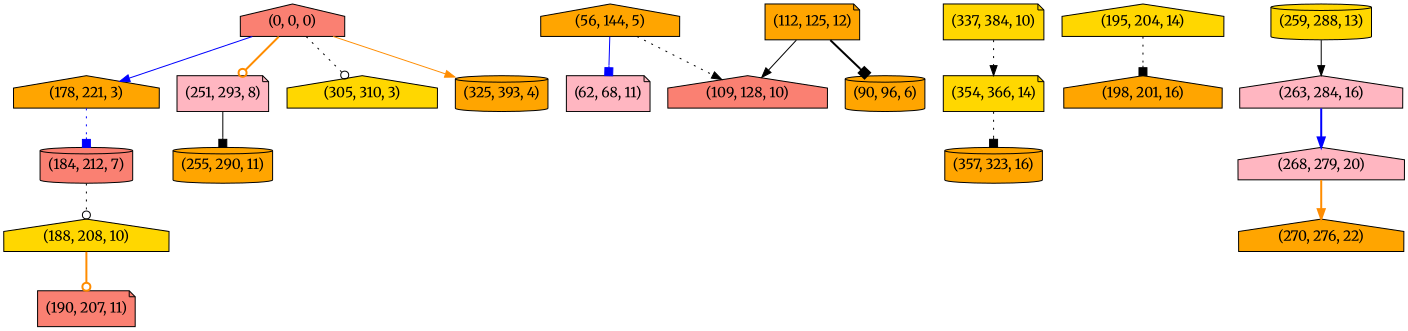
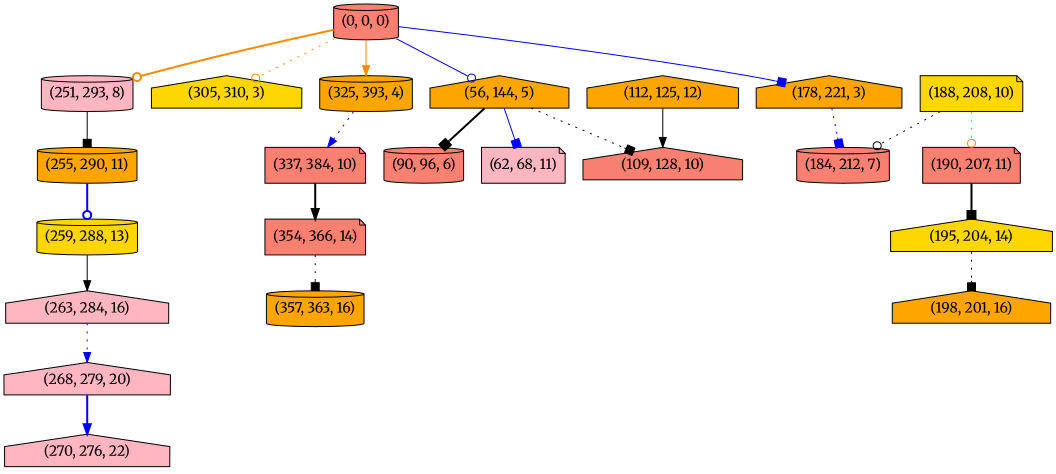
node "(0, 0, 0)": shape house -> cylinder
node "(112, 125, 12)": shape note -> house
node "(337, 384, 10)": fillcolor gold -> salmon
edge "(337, 384, 10)" -> "(354, 366, 14)": style dotted -> bold
edge "(0, 0, 0)" -> "(305, 310, 3)": color black -> darkorange
edge "(112, 125, 12)" -> "(90, 96, 6)": now "(56, 144, 5)" -> "(90, 96, 6)"
edge "(56, 144, 5)" -> "(109, 128, 10)": arrowhead normal -> box
edge "(0, 0, 0)" -> "(178, 221, 3)": arrowhead normal -> box
edge "(0, 0, 0)" -> "(56, 144, 5)": added
node "(251, 293, 8)": shape note -> cylinder
node "(90, 96, 6)": fillcolor orange -> salmon
node "(354, 366, 14)": fillcolor gold -> salmon
edge "(263, 284, 16)" -> "(268, 279, 20)": style bold -> dotted
edge "(325, 393, 4)" -> "(337, 384, 10)": added
node "(357, 323, 16)": label "(357, 323, 16)" -> "(357, 363, 16)"
edge "(268, 279, 20)" -> "(270, 276, 22)": color darkorange -> blue
edge "(190, 207, 11)" -> "(195, 204, 14)": added
edge "(184, 212, 7)" -> "(188, 208, 10)": reversed
edge "(255, 290, 11)" -> "(259, 288, 13)": added
node "(188, 208, 10)": shape house -> note
node "(270, 276, 22)": fillcolor orange -> lightpink
edge "(188, 208, 10)" -> "(190, 207, 11)": style bold -> dotted
